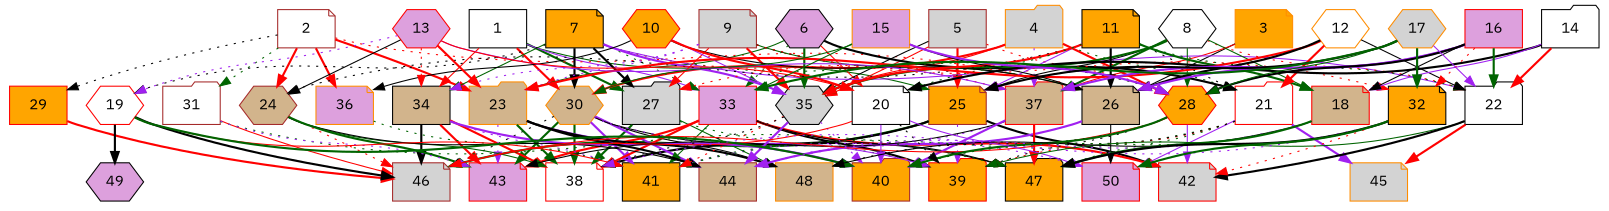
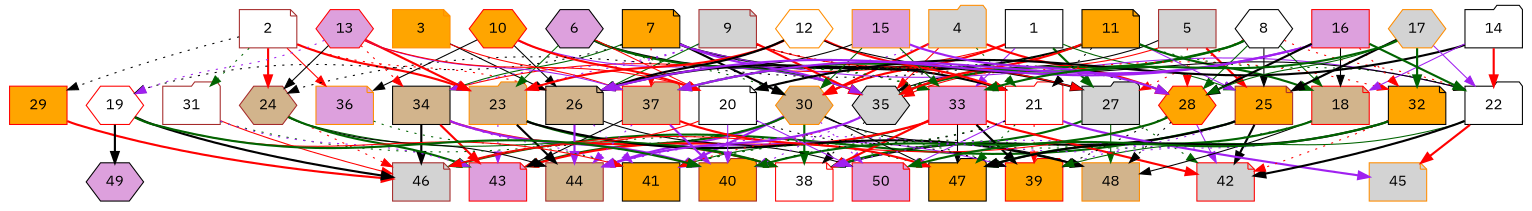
edge "2" -> "36": style bold -> solid
edge "6" -> "30": added
